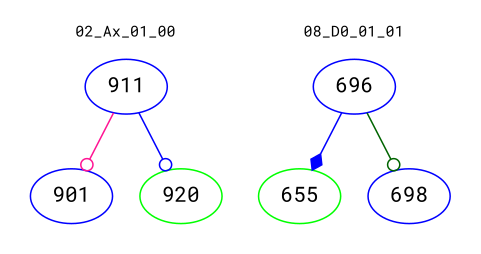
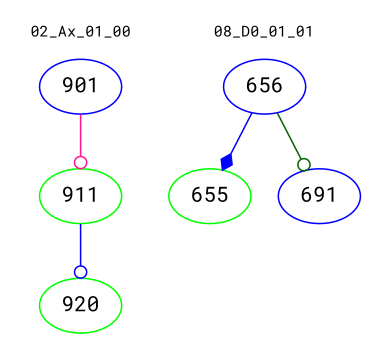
node "911": color blue -> green
node "696": label "696" -> "656"
edge "911" -> "901": reversed
node "698": label "698" -> "691"
